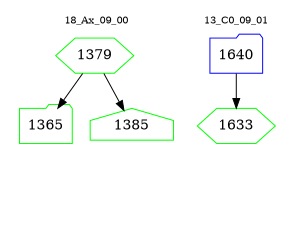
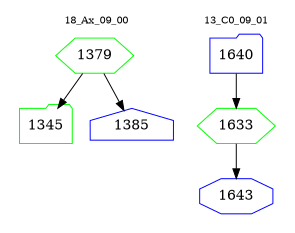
node "1365": label "1365" -> "1345"
node "1385": color green -> blue
node "1643": added
